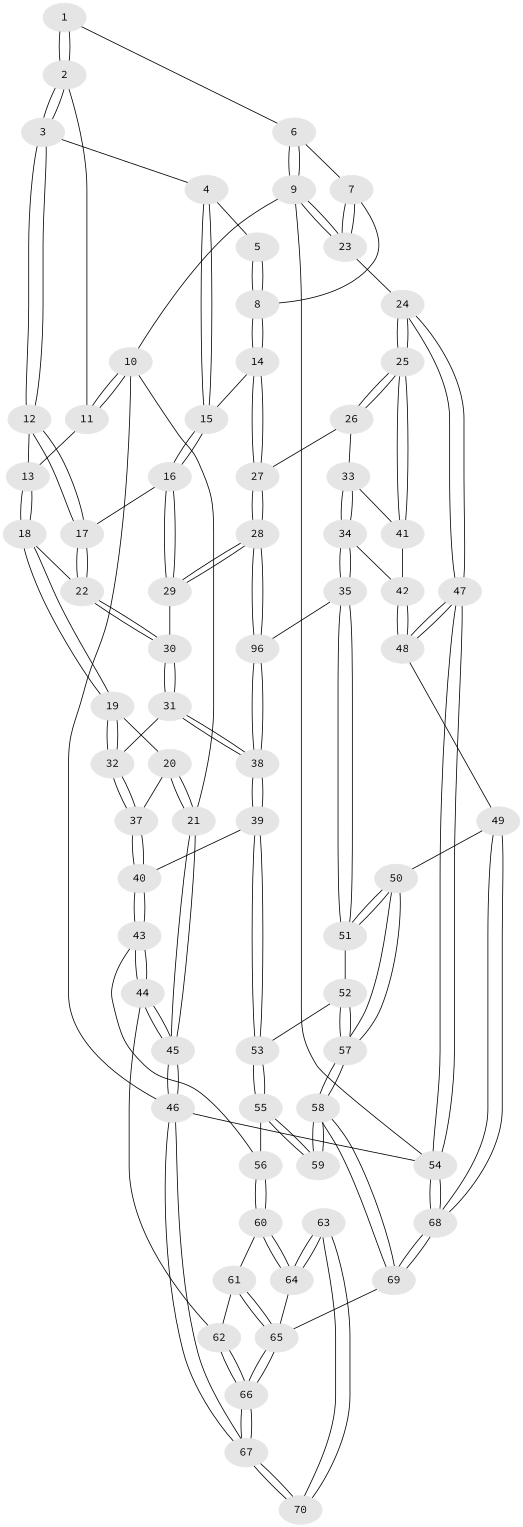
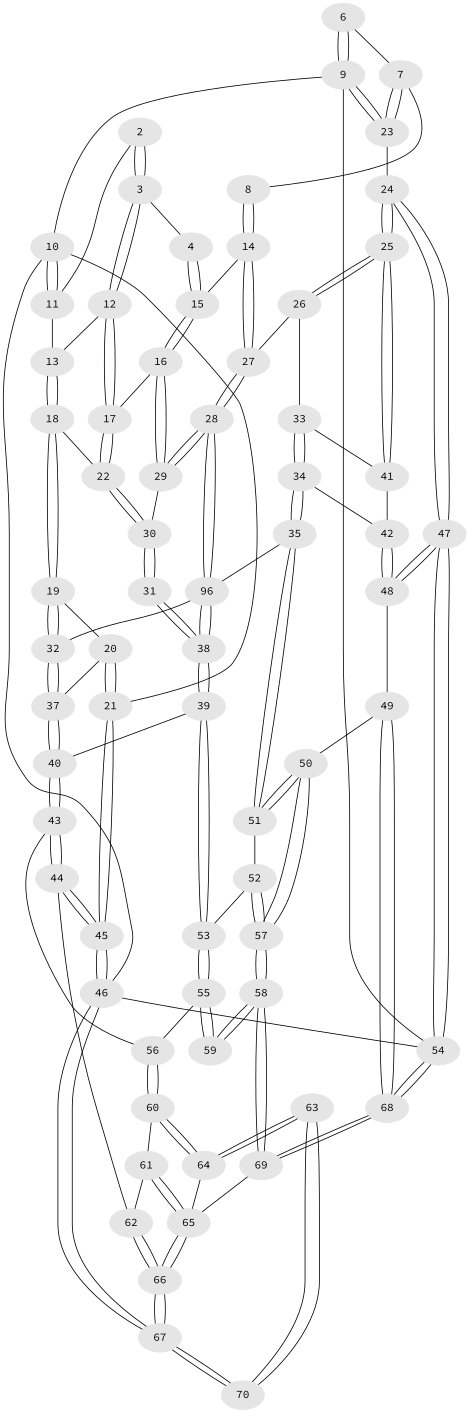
node "1": removed
node "5": removed
edge "31" -- "32": now "96" -- "32"
